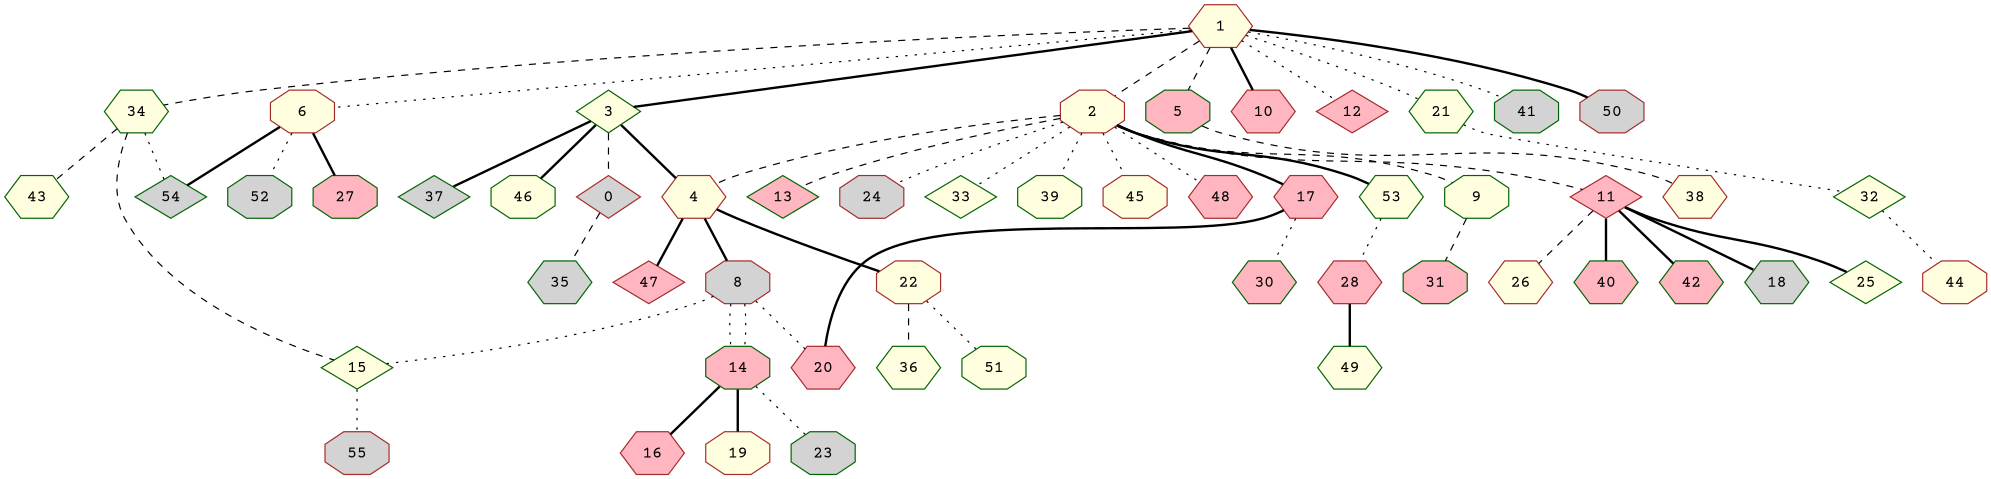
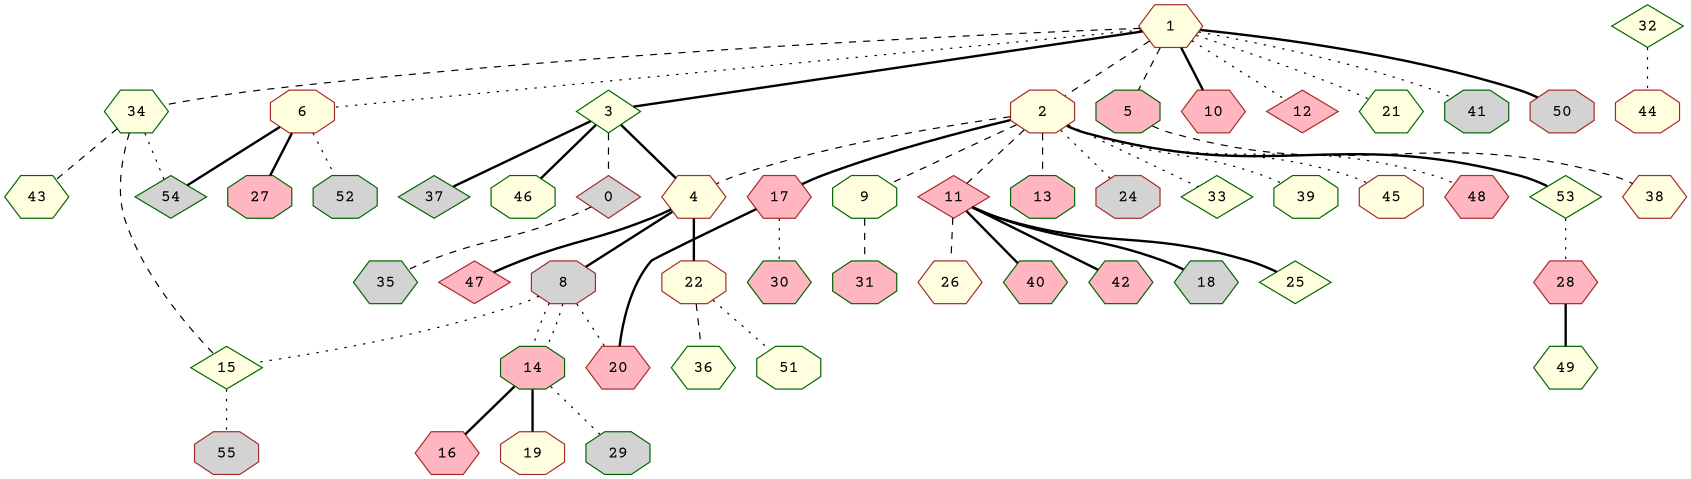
edge "21" -- "32": removed
node "13": shape diamond -> octagon
node "53": shape hexagon -> diamond
node "23": label "23" -> "29"
